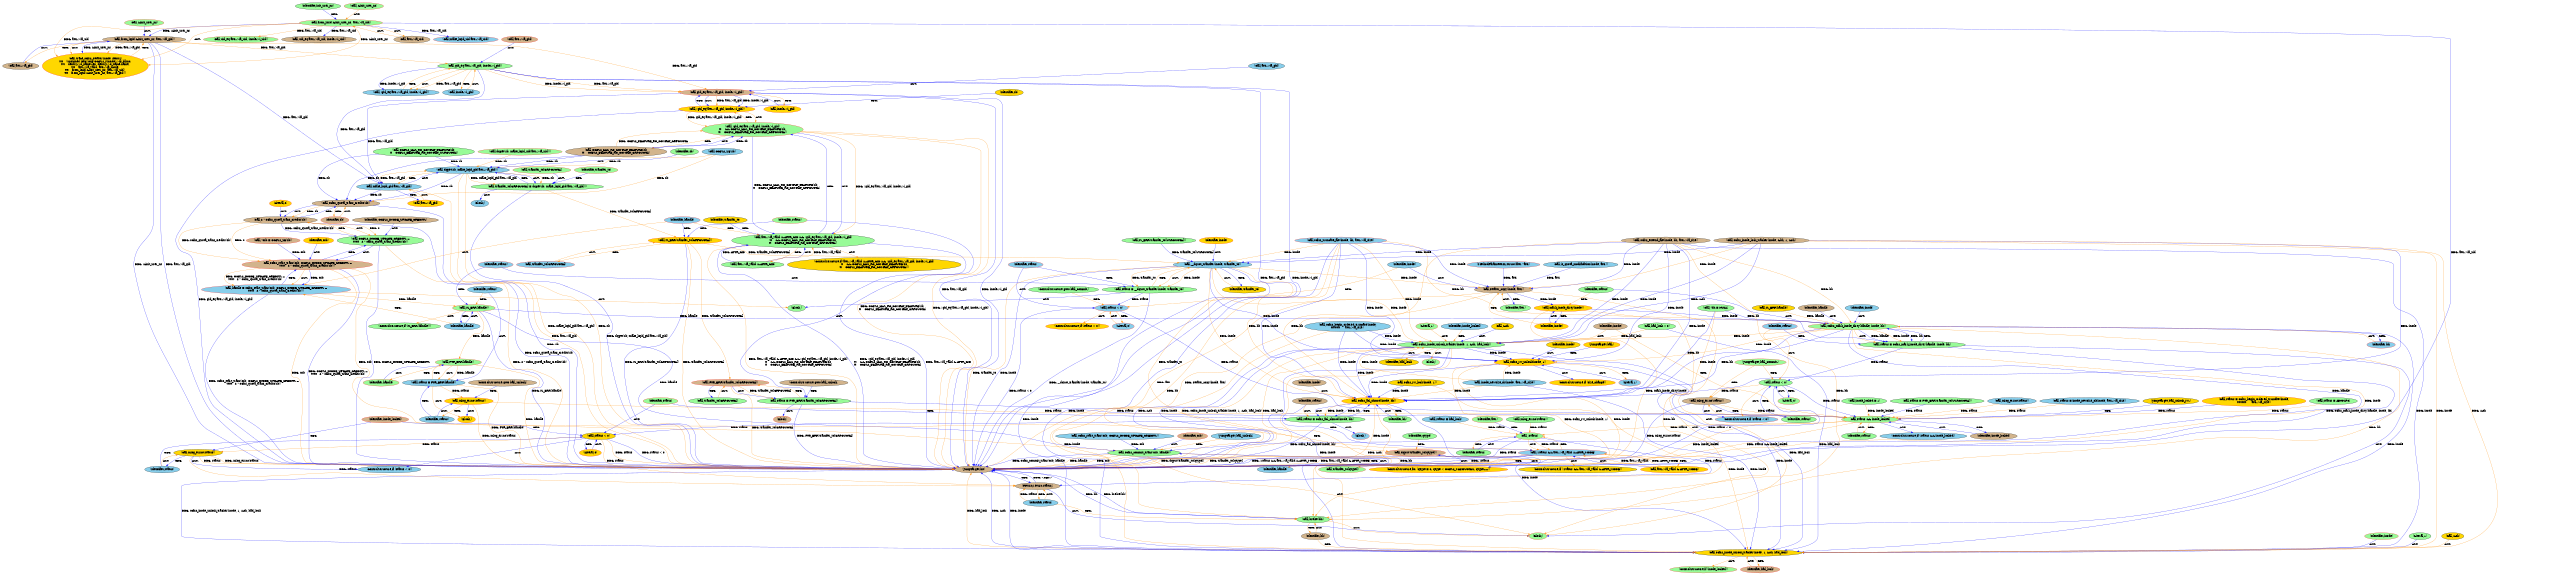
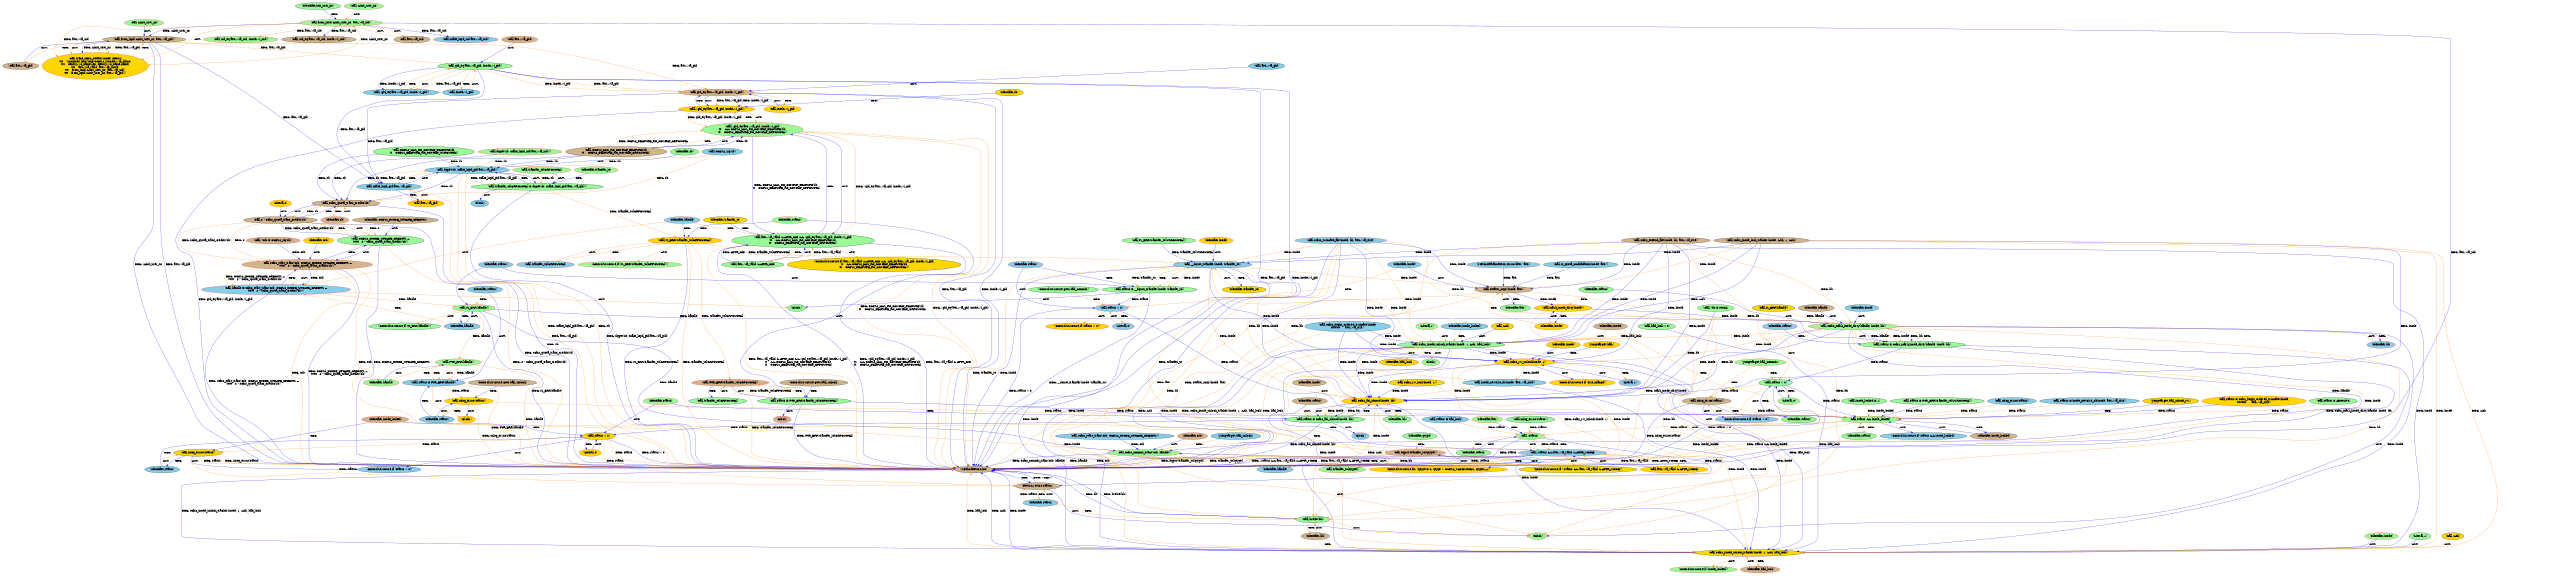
edge "(Call,make_kqid_gid(attr->ia_gid))" -> "(Call,ocfs2_quota_trans_credits(sb))": now "(Call,dqget(sb, make_kqid_uid(attr->ia_uid)))" -> "(Call,ocfs2_quota_trans_credits(sb))"
node "(ControlStructure,if (IS_ERR(transfer_to[GRPQUOTA])))": added
edge "(Call,*bh = NULL)" -> "(Call,ocfs2_mark_inode_dirty(handle, inode, bh))": color blue -> darkorange
edge "(Call,status = ocfs2_mark_inode_dirty(handle, inode, bh))" -> "(Call,ocfs2_mark_inode_dirty(handle, inode, bh))": color blue -> darkorange
edge "(Call,inode_newsize_ok(inode, attr->ia_size))" -> "(Call,ocfs2_rw_unlock(inode, 1))": reversed
node "(Call,ocfs2_commit_trans(osb, handle))": color black -> red
node "(JumpTarget,int)": label "(JumpTarget,int)" -> "(MethodReturn,int)"
